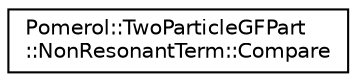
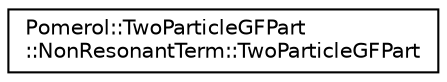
node "Pomerol::TwoParticleGFPart ::NonResonantTerm::Compare": label "Pomerol::TwoParticleGFPart ::NonResonantTerm::Compare" -> "Pomerol::TwoParticleGFPart ::NonResonantTerm::TwoParticleGFPart"
